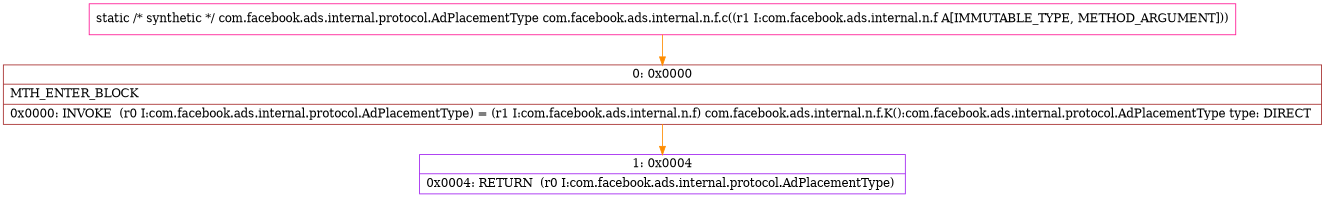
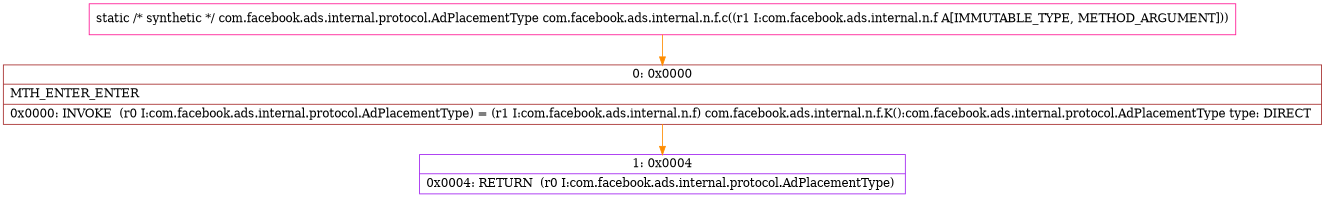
node "0: 0x0000": text "MTH_ENTER_BLOCK" -> "MTH_ENTER_ENTER"
